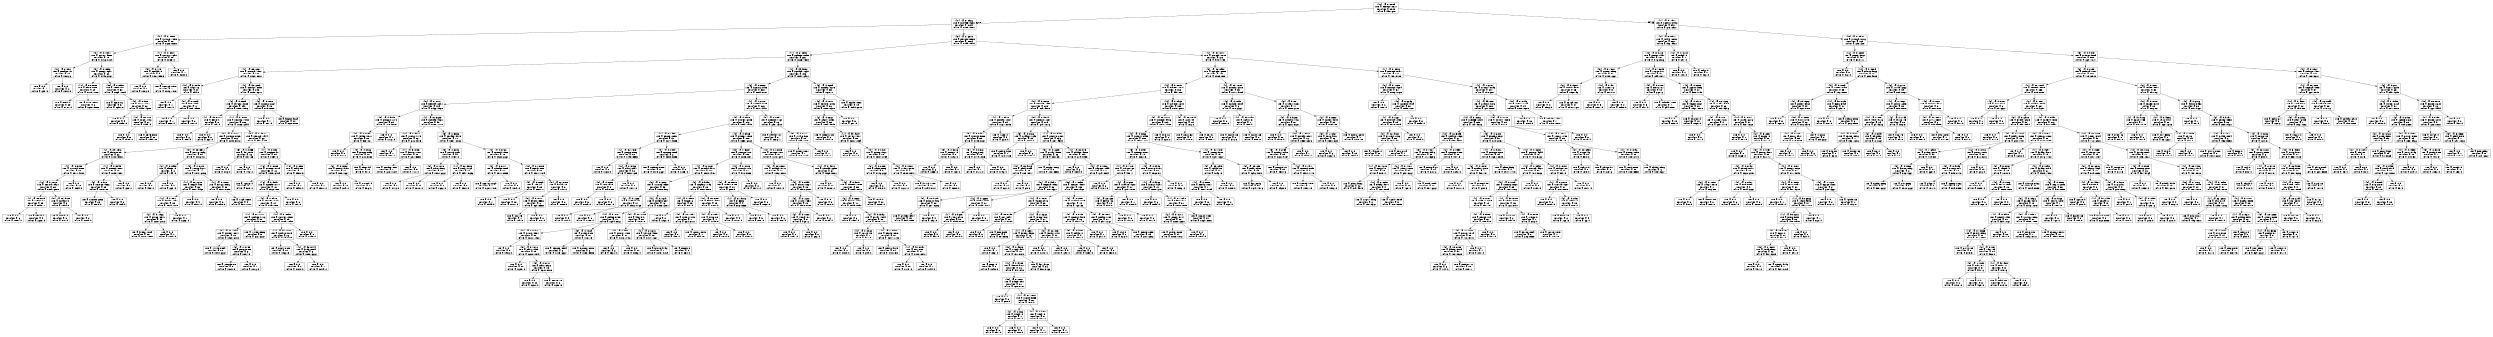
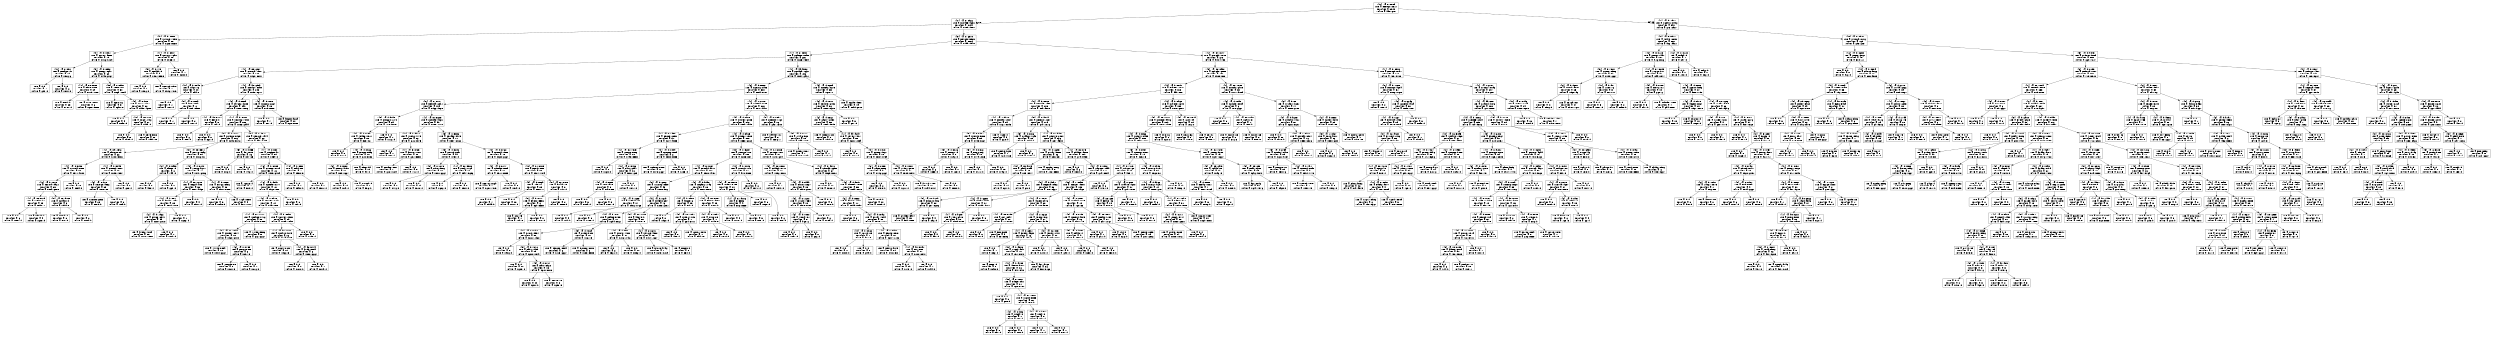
node "mse = 0.0 samples = 7 value = 703.0": added
node "mse = 0.0 samples = 7 value = 2.0": removed
edge "mse = 729.0 samples = 2 value = 502.0" -> "X[8] <= 12.2422 mse = 28714.3333 samples = 6 value = 315.0": reversed
node "mse = 15605.5556 value = 3 value = 412.3333": label "mse = 15605.5556 value = 3 value = 412.3333" -> "mse = 15605.5556 samples = 3 value = 412.3333"
node "mse = 0.0 samples = 8 value = 1626.0": label "mse = 0.0 samples = 8 value = 1626.0" -> "mse = 0.0 value = 8 value = 1626.0"
edge "X[4] <= 84.9116 mse = 5.5556 samples = 9 value = 516.3333" -> "mse = 0.0 samples = 6 value = 518.0": now "X[8] <= 15.3348 mse = 84054.5455 samples = 11 value = 653.0" -> "mse = 0.0 samples = 6 value = 518.0"
